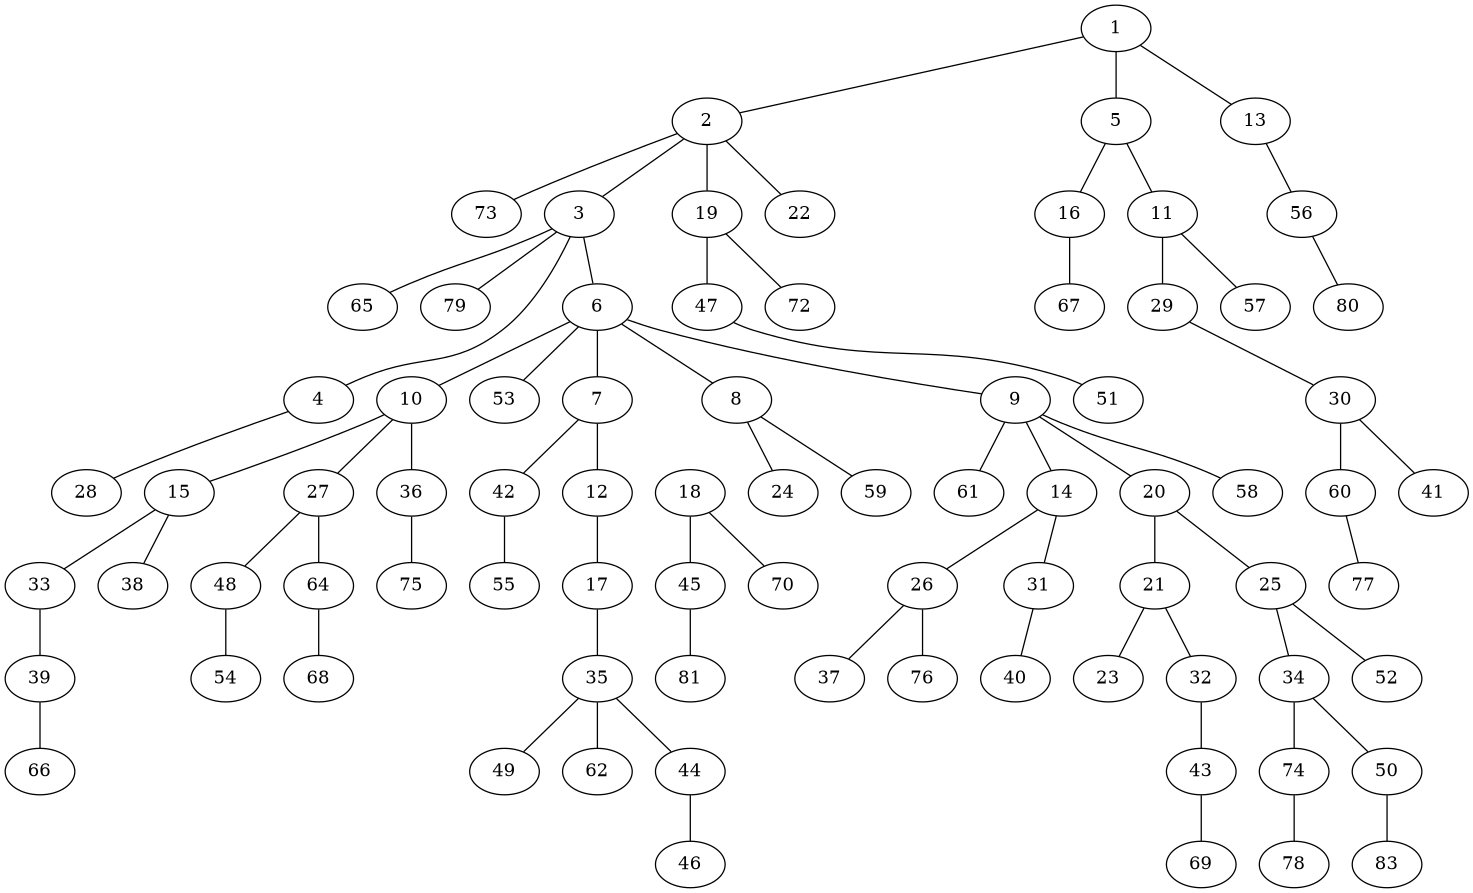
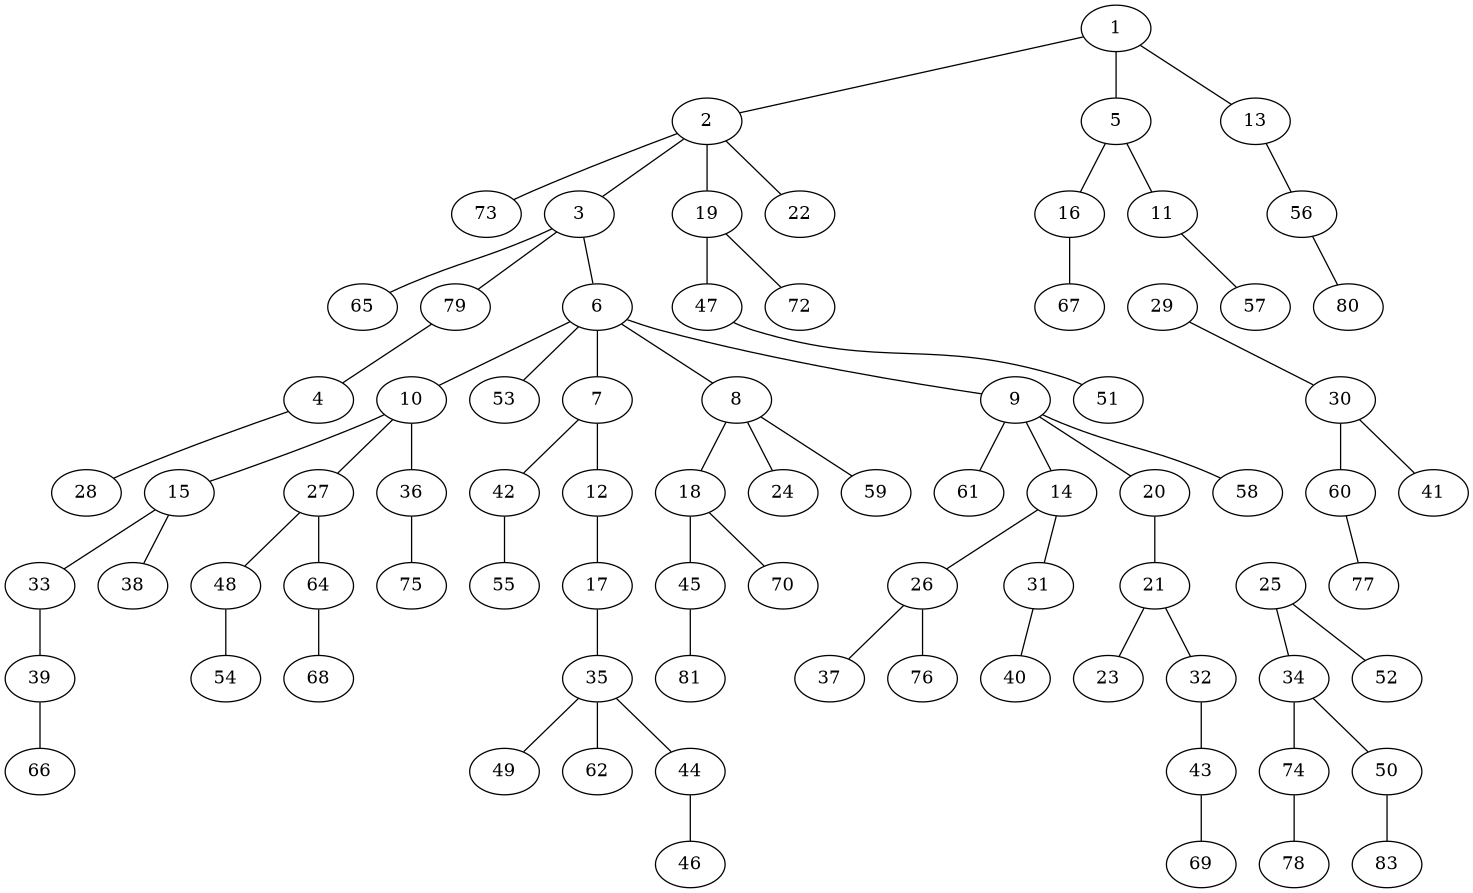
edge "11" -- "29": removed
edge "3" -- "4": now "79" -- "4"
edge "8" -- "18": added
edge "20" -- "25": removed
